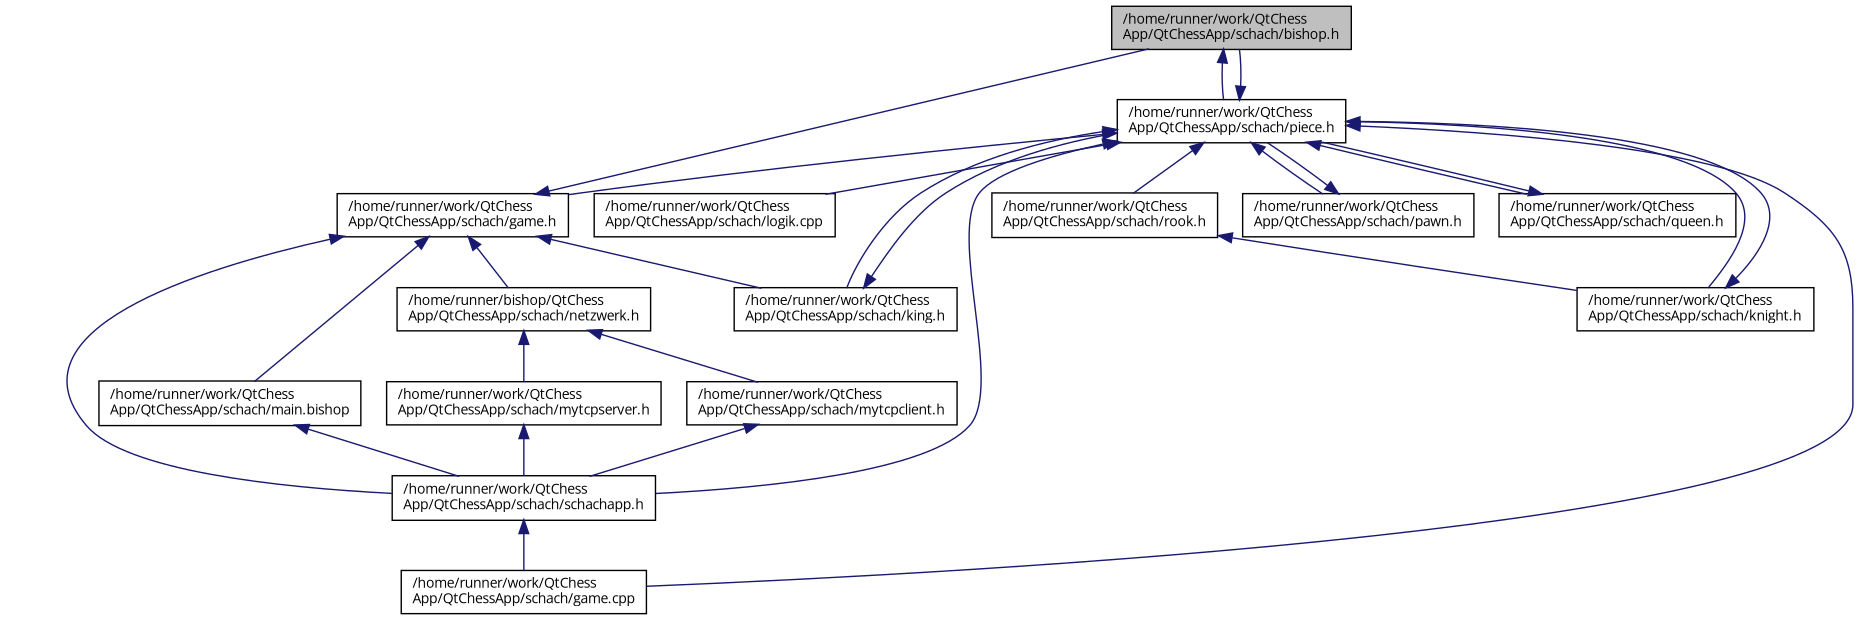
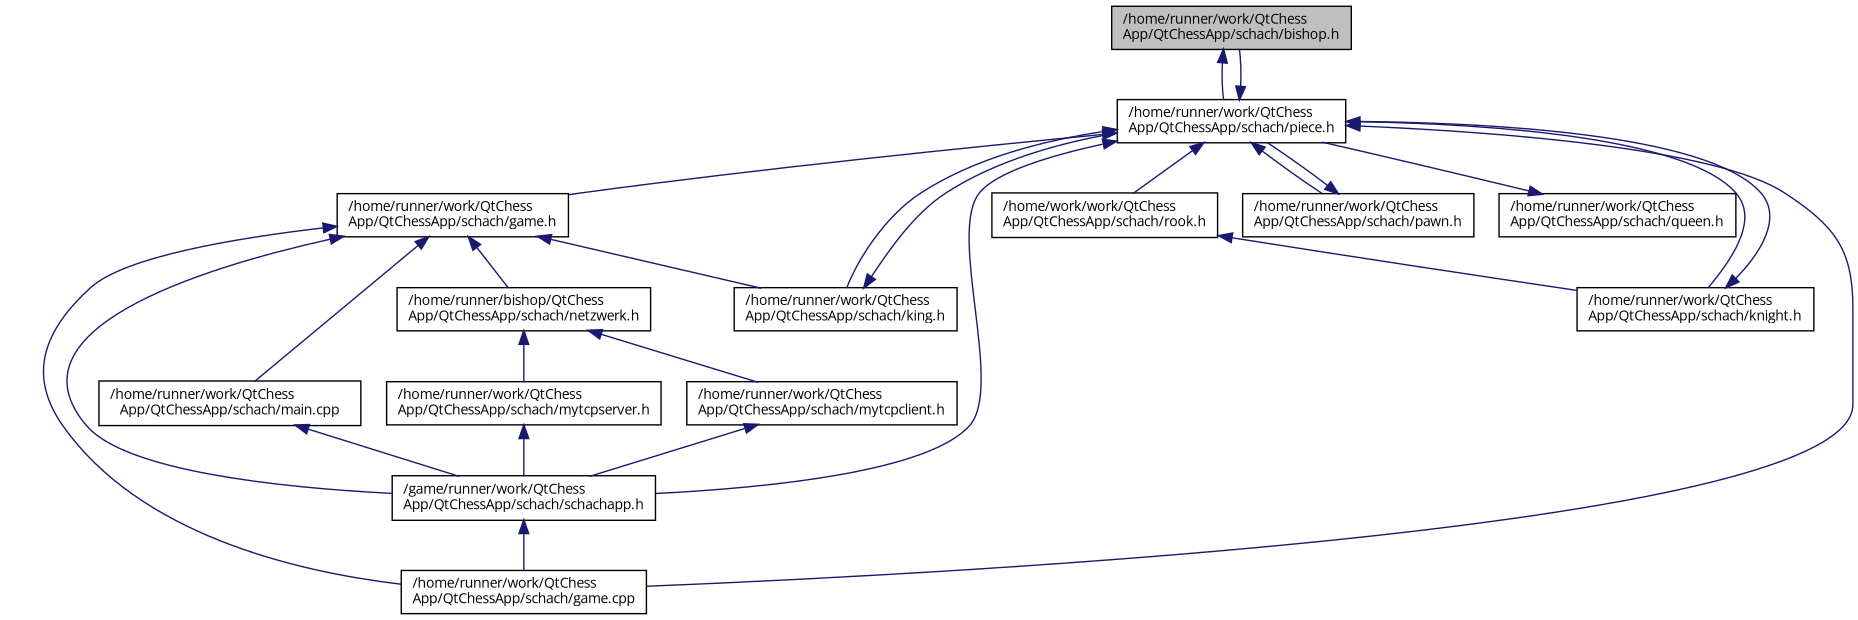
edge "/home/runner/work/QtChess App/QtChessApp/schach/bishop.h" -> "/home/runner/work/QtChess App/QtChessApp/schach/game.h": now "/home/runner/work/QtChess App/QtChessApp/schach/game.cpp" -> "/home/runner/work/QtChess App/QtChessApp/schach/game.h"
edge "/home/runner/work/QtChess App/QtChessApp/schach/queen.h" -> "/home/runner/work/QtChess App/QtChessApp/schach/piece.h": removed
node "/home/runner/work/QtChess App/QtChessApp/schach/logik.cpp": removed
node "/home/runner/work/QtChess App/QtChessApp/schach/rook.h": label "/home/runner/work/QtChess App/QtChessApp/schach/rook.h" -> "/home/work/work/QtChess App/QtChessApp/schach/rook.h"
node "/home/runner/work/QtChess App/QtChessApp/schach/main.bishop": label "/home/runner/work/QtChess App/QtChessApp/schach/main.bishop" -> "/home/runner/work/QtChess App/QtChessApp/schach/main.cpp"
node "/home/runner/work/QtChess App/QtChessApp/schach/schachapp.h": label "/home/runner/work/QtChess App/QtChessApp/schach/schachapp.h" -> "/game/runner/work/QtChess App/QtChessApp/schach/schachapp.h"
